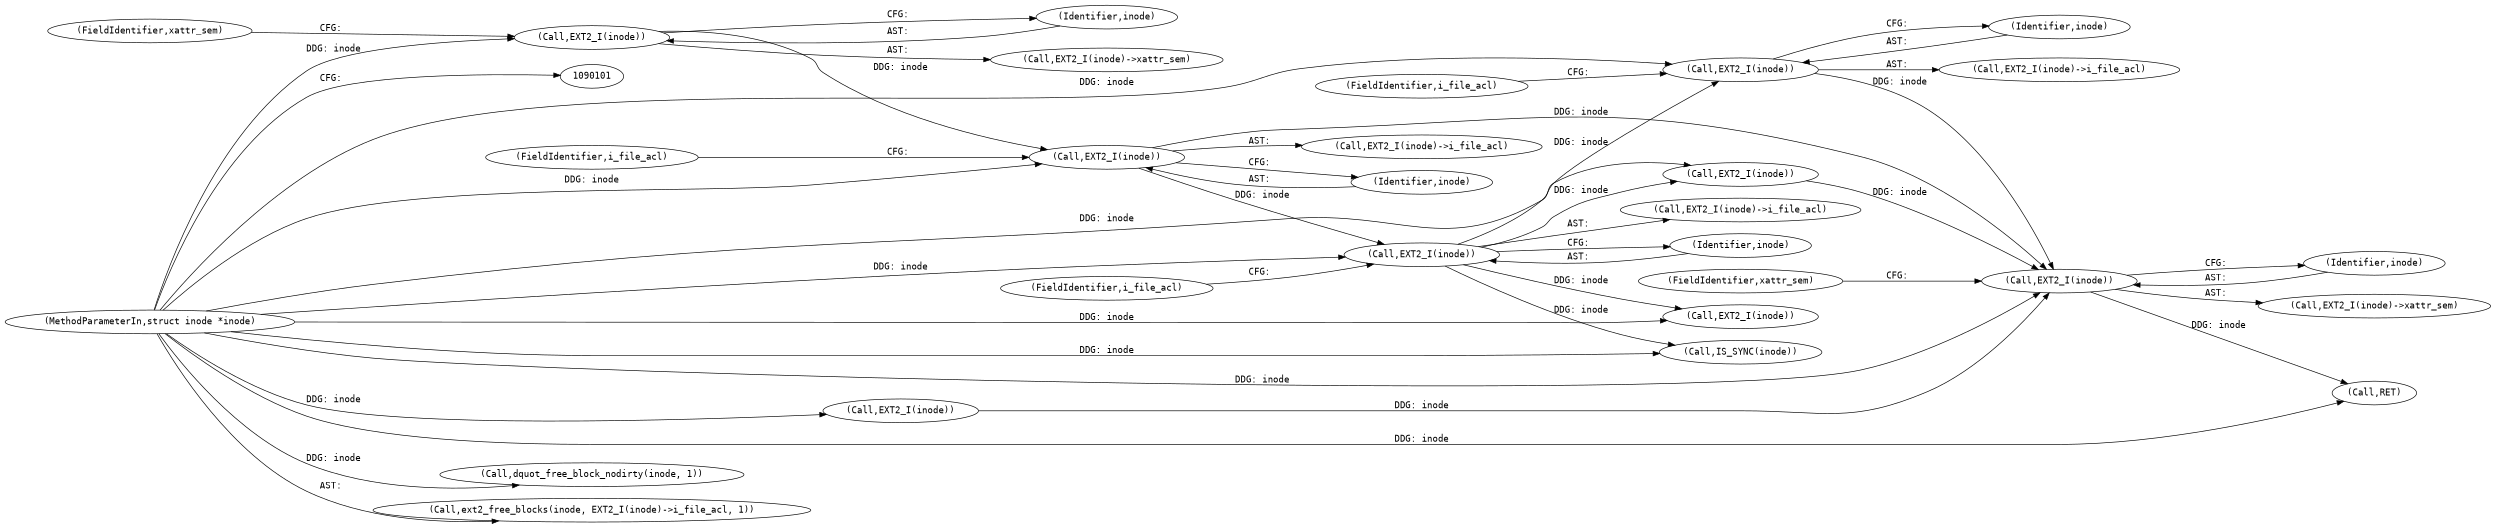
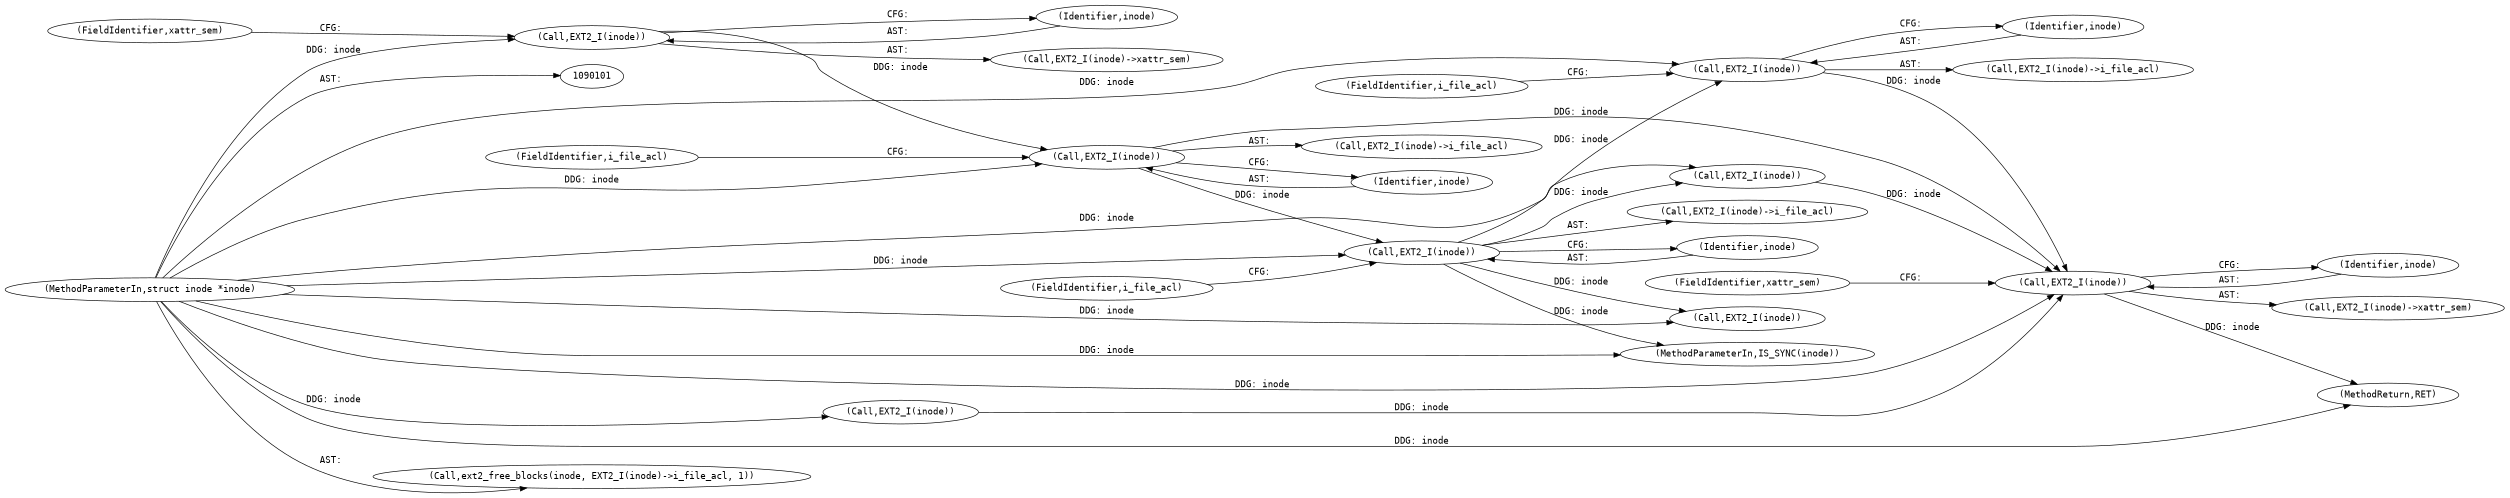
edge "(MethodParameterIn,struct inode *inode)" -> "1090101": label "CFG: " -> "AST: "
node "(Call,IS_SYNC(inode))": label "(Call,IS_SYNC(inode))" -> "(MethodParameterIn,IS_SYNC(inode))"
node "(Call,RET)": label "(Call,RET)" -> "(MethodReturn,RET)"
node "(Call,dquot_free_block_nodirty(inode, 1))": removed
